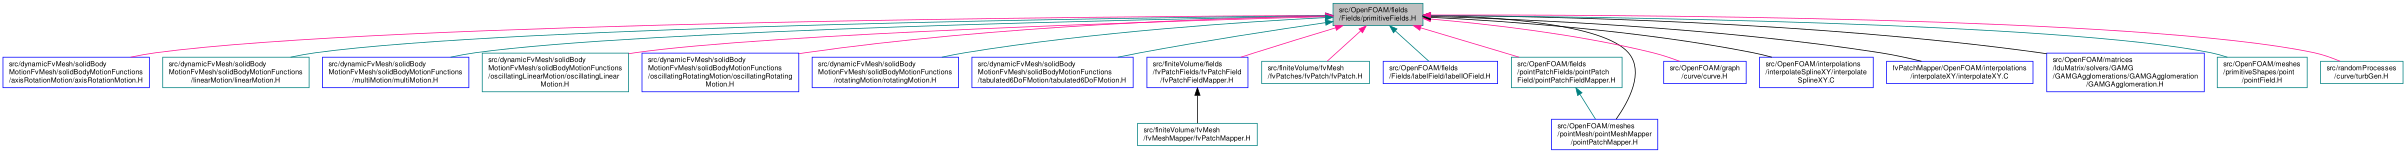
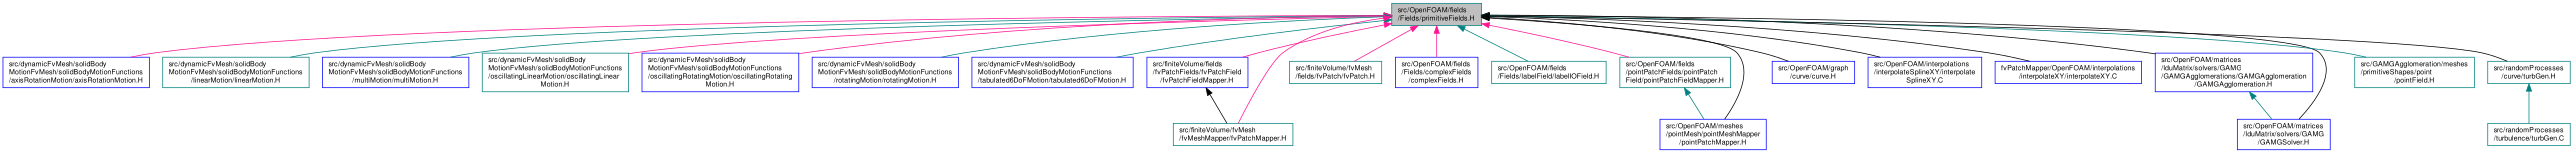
edge "src/randomProcesses /curve/turbGen.H" -> "src/OpenFOAM/fields /Fields/primitiveFields.H": color deeppink -> black
edge "src/OpenFOAM/graph /curve/curve.H" -> "src/OpenFOAM/fields /Fields/primitiveFields.H": color deeppink -> black
edge "src/finiteVolume/fvMesh /fvMeshMapper/fvPatchMapper.H" -> "src/OpenFOAM/fields /Fields/primitiveFields.H": added
node "src/finiteVolume/fvMesh /fvPatches/fvPatch/fvPatch.H": label "src/finiteVolume/fvMesh /fvPatches/fvPatch/fvPatch.H" -> "src/finiteVolume/fvMesh /fields/fvPatch/fvPatch.H"
node "src/OpenFOAM/fields /Fields/complexFields /complexFields.H": added
node "src/OpenFOAM/fields /Fields/labelField/labelIOField.H": color blue -> teal
node "src/OpenFOAM/meshes /primitiveShapes/point /pointField.H": label "src/OpenFOAM/meshes /primitiveShapes/point /pointField.H" -> "src/GAMGAgglomeration/meshes /primitiveShapes/point /pointField.H"
node "src/OpenFOAM/matrices /lduMatrix/solvers/GAMG /GAMGSolver.H": added
node "src/randomProcesses /turbulence/turbGen.C": added
